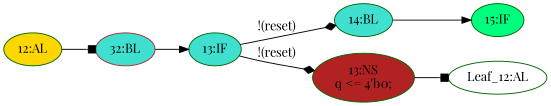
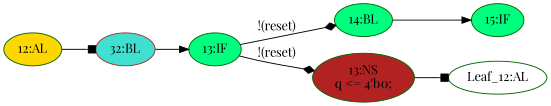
node "14:BL": fillcolor turquoise -> springgreen
node "13:IF": fillcolor turquoise -> springgreen
